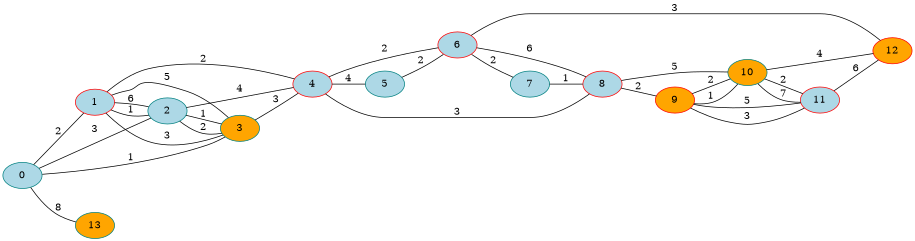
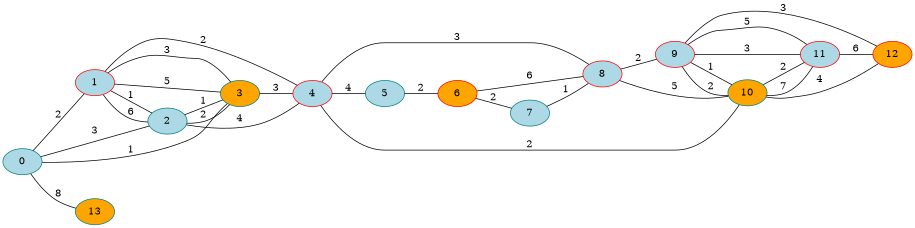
edge "6" -- "12": now "9" -- "12"
node "6": fillcolor lightblue -> orange
edge "6" -- "4": now "10" -- "4"
node "9": fillcolor orange -> lightblue
